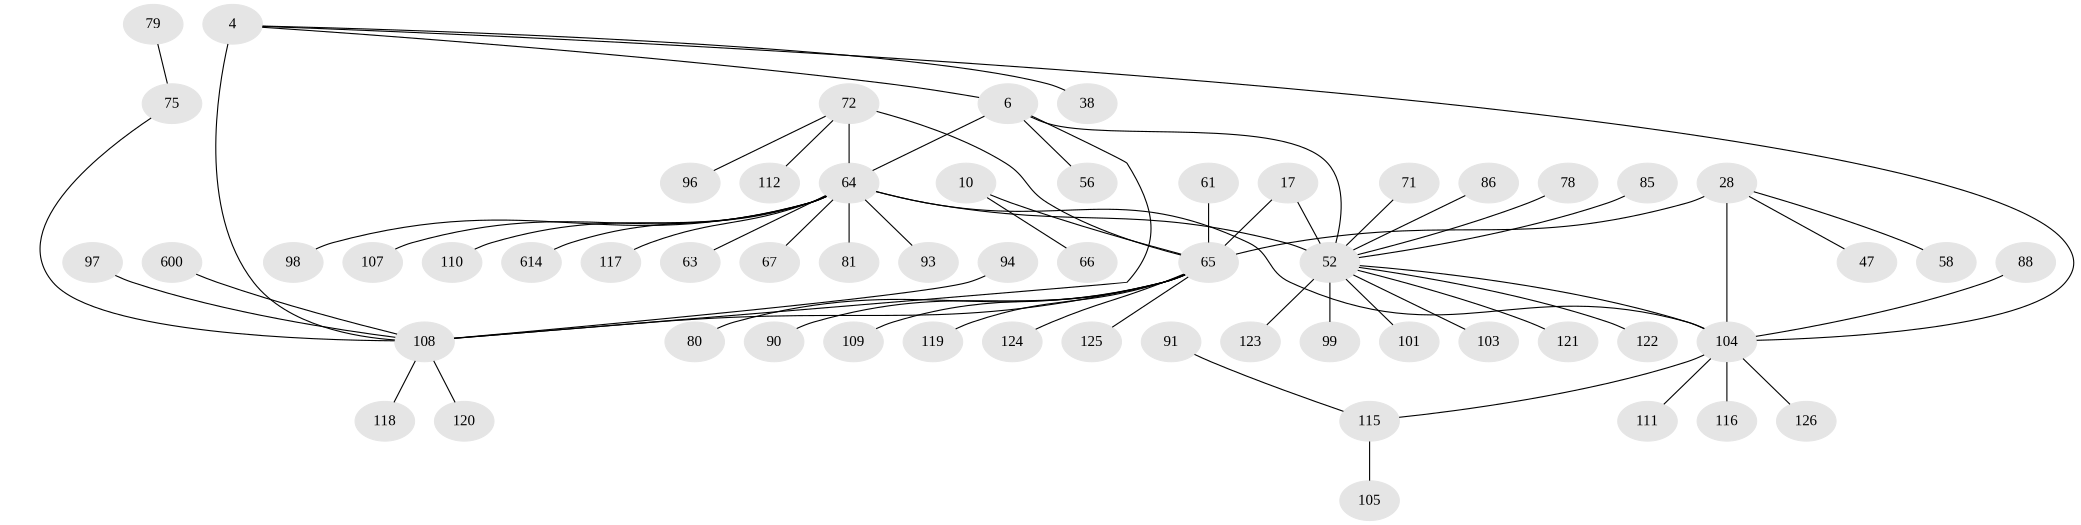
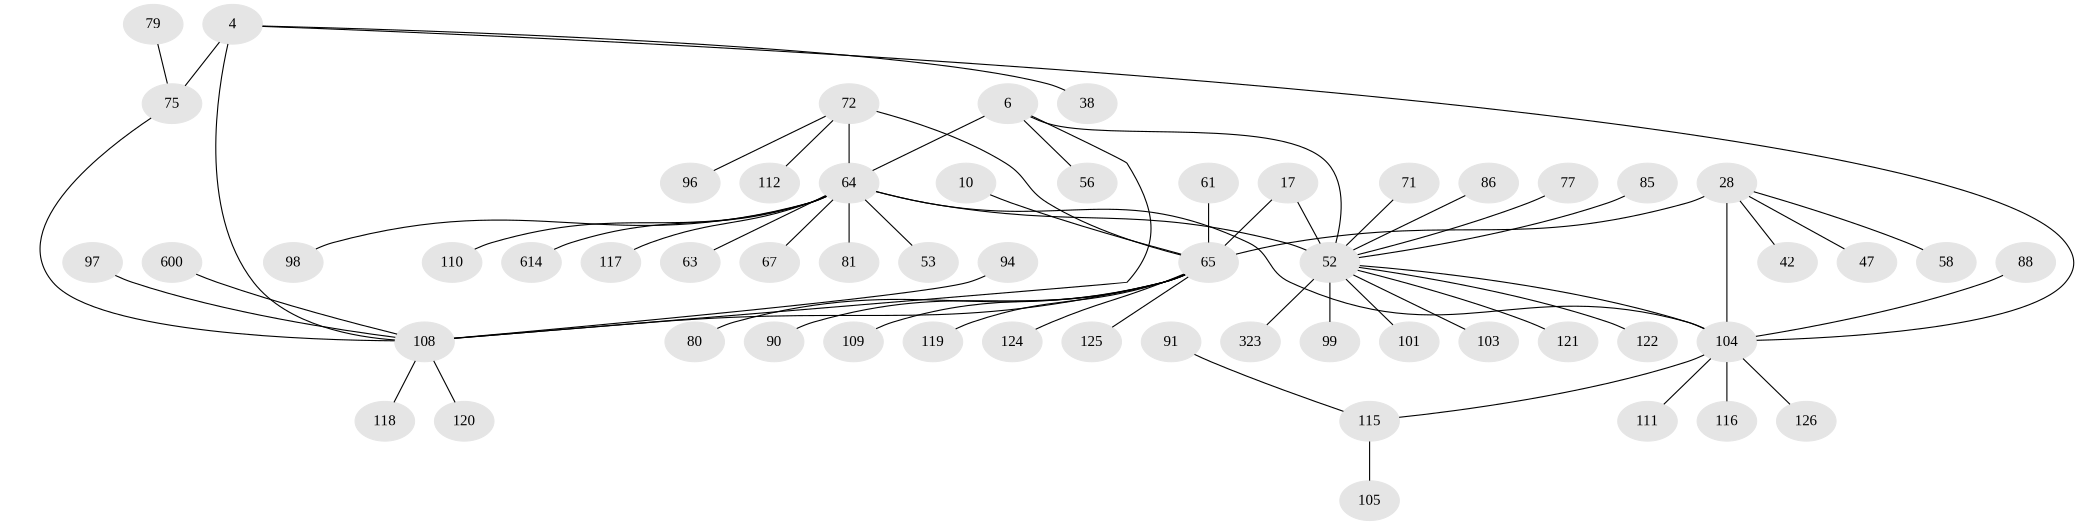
edge "4" -- "6": now "4" -- "75"
node "78": label "78" -> "77"
node "107": removed
node "93": label "93" -> "53"
node "66": removed
node "42": added
node "123": label "123" -> "323"
